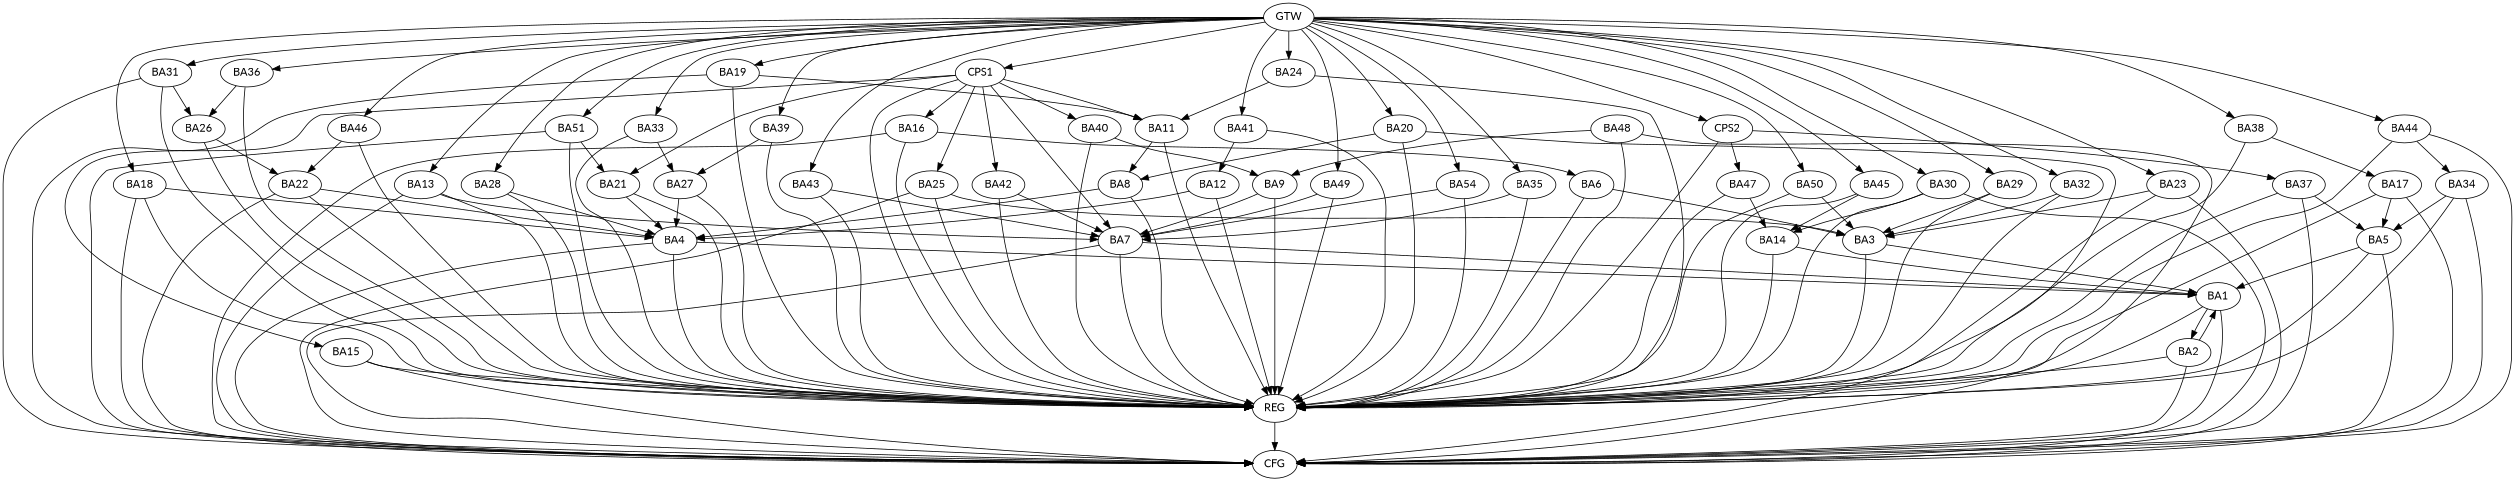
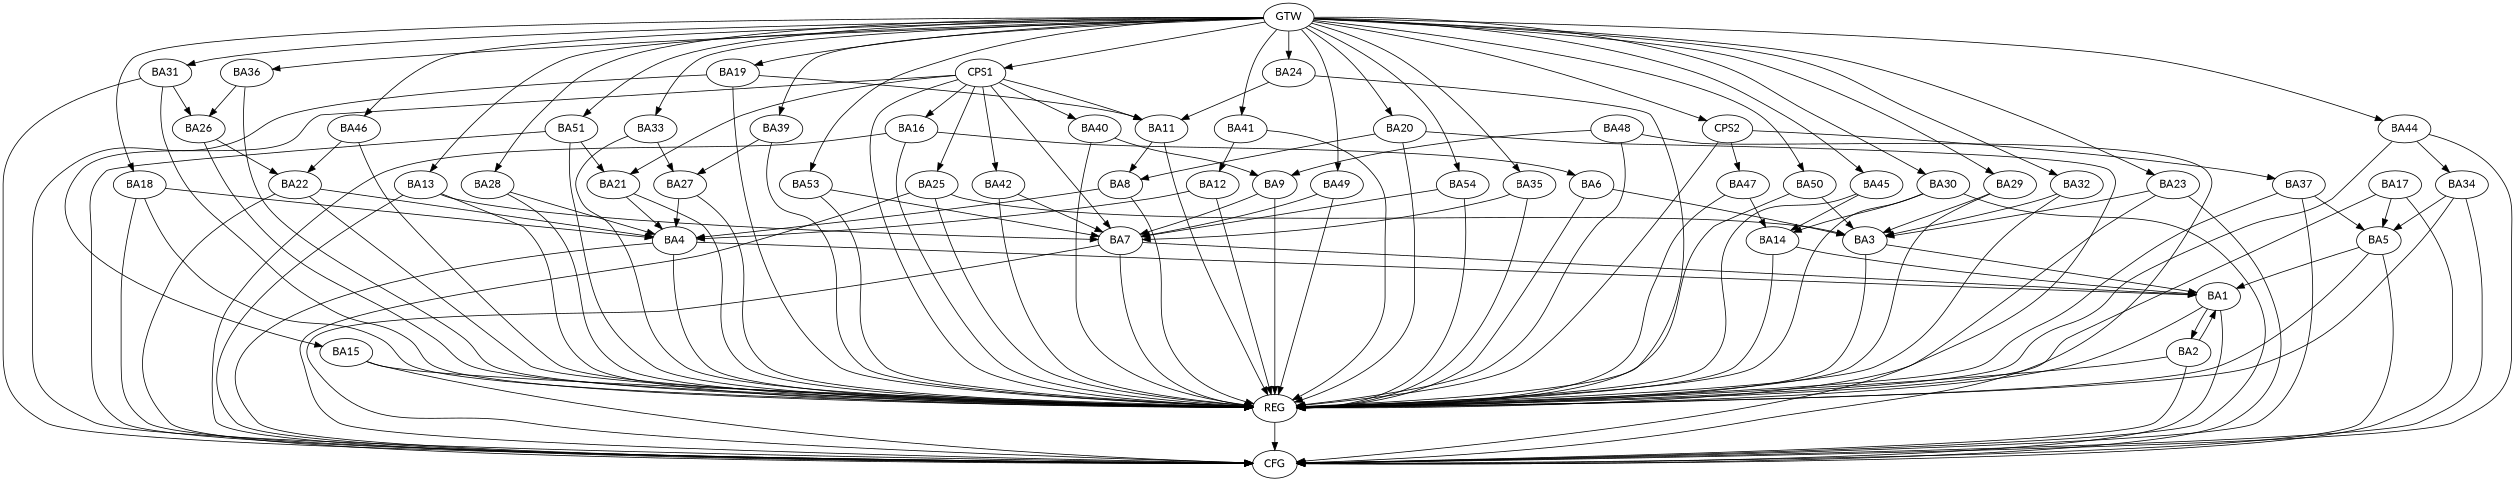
node "BA38": removed
node "BA43": label "BA43" -> "BA53"
